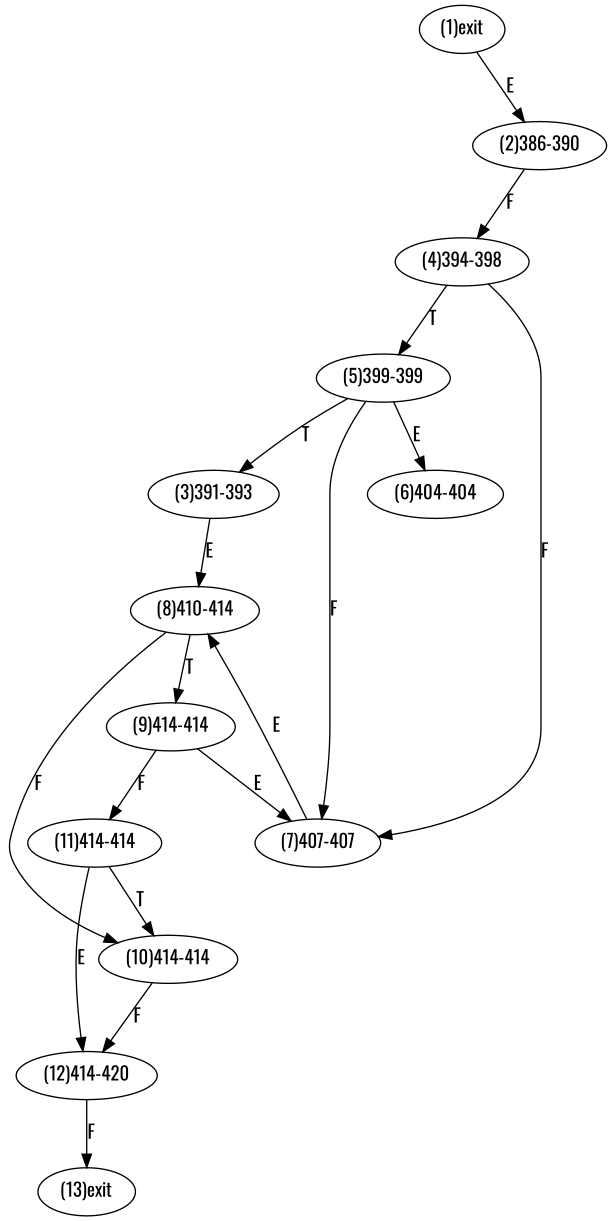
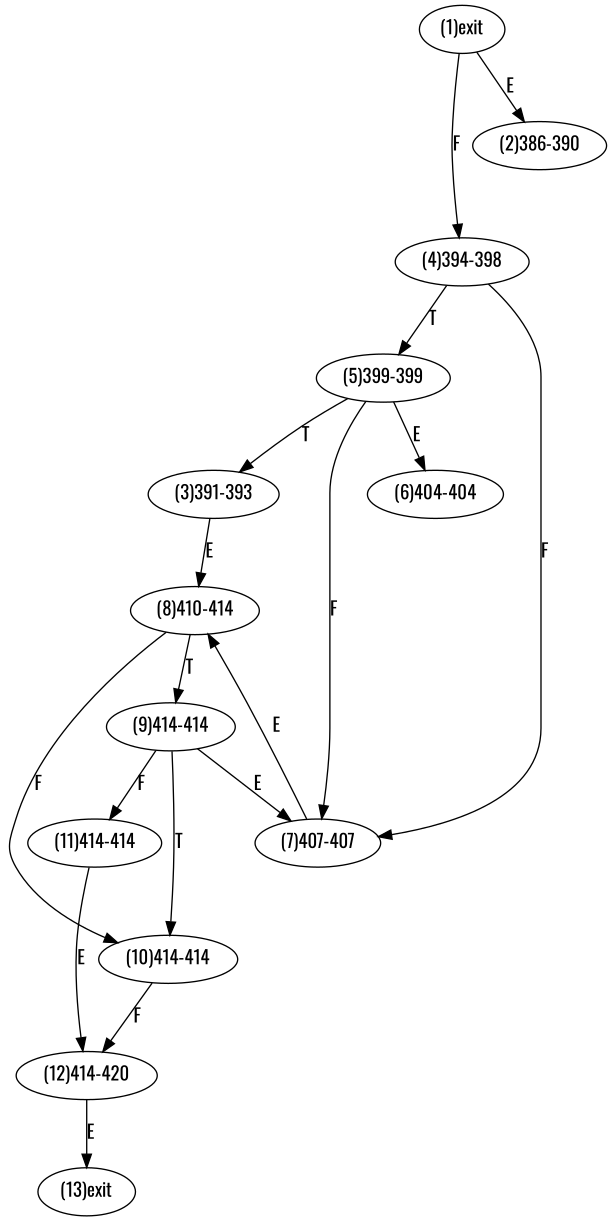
edge "(2)386-390" -> "(4)394-398": now "(1)exit" -> "(4)394-398"
edge "(11)414-414" -> "(10)414-414": now "(9)414-414" -> "(10)414-414"
edge "(12)414-420" -> "(13)exit": label "F" -> "E"
